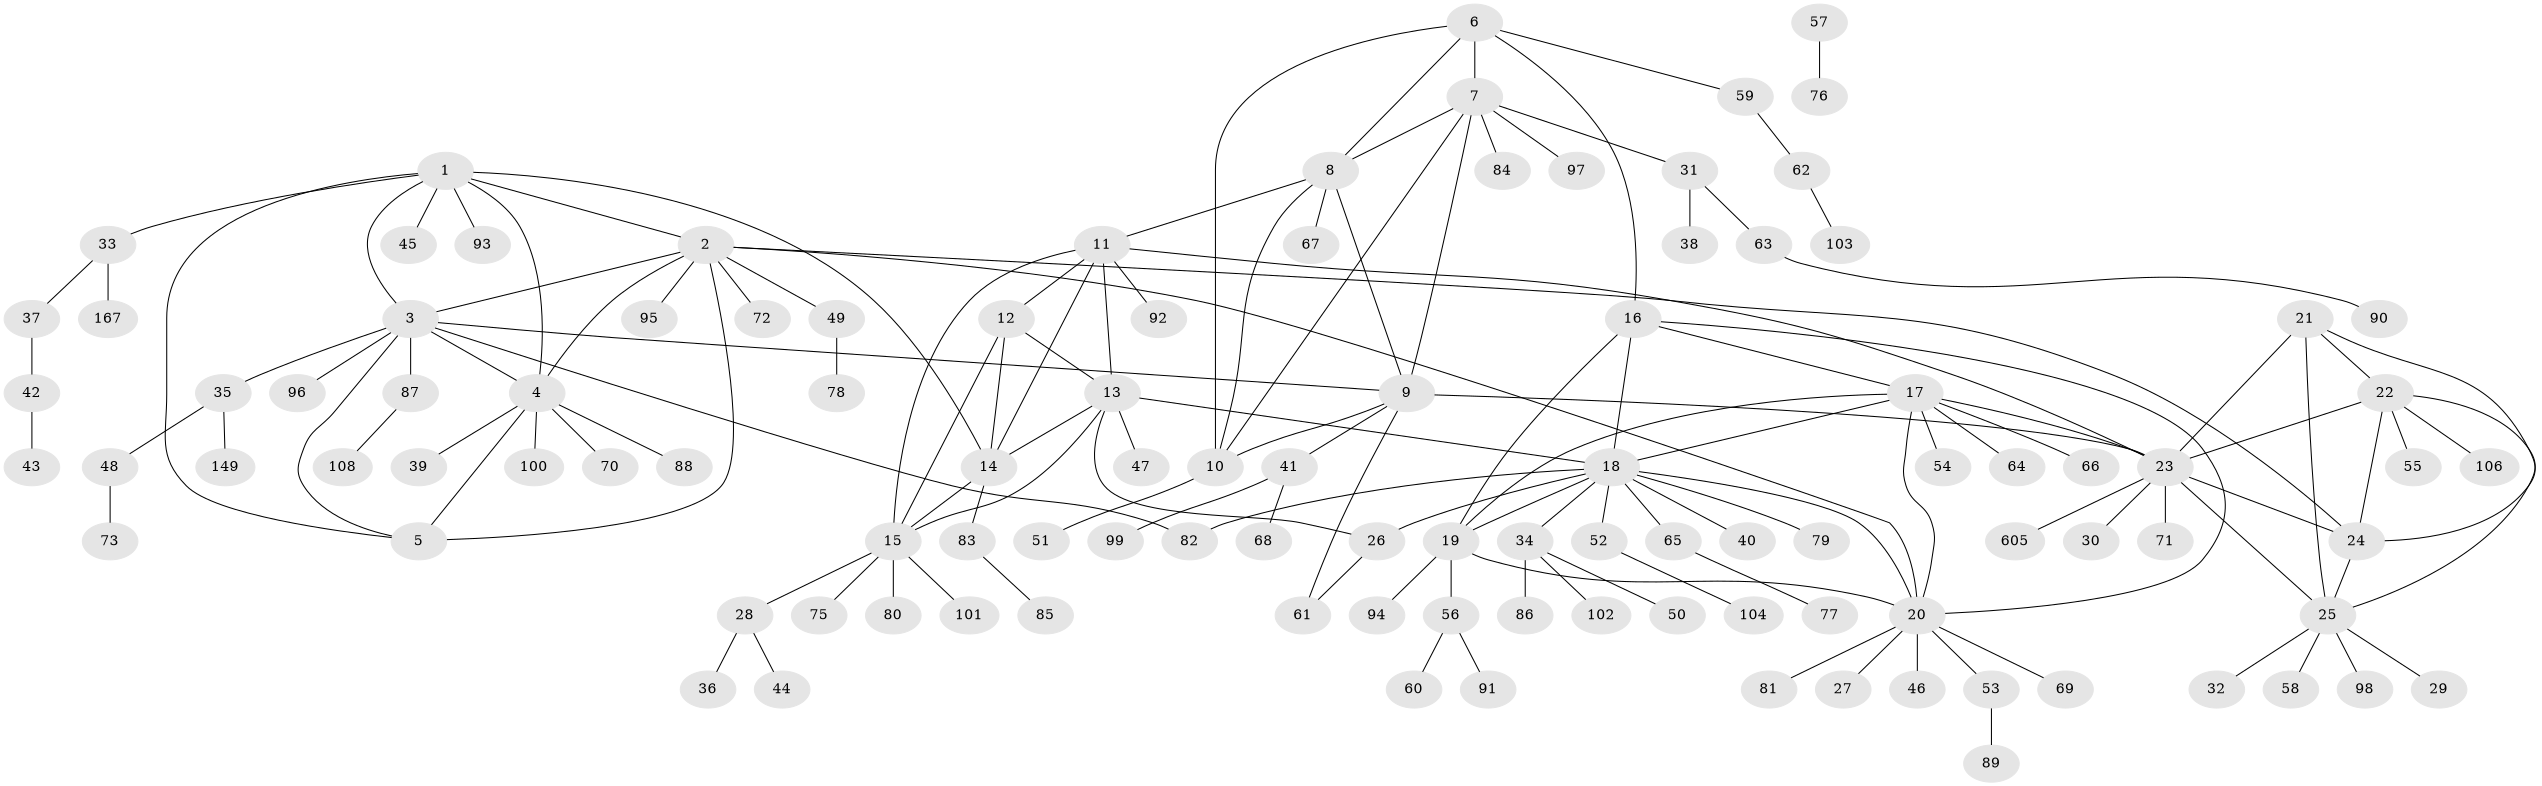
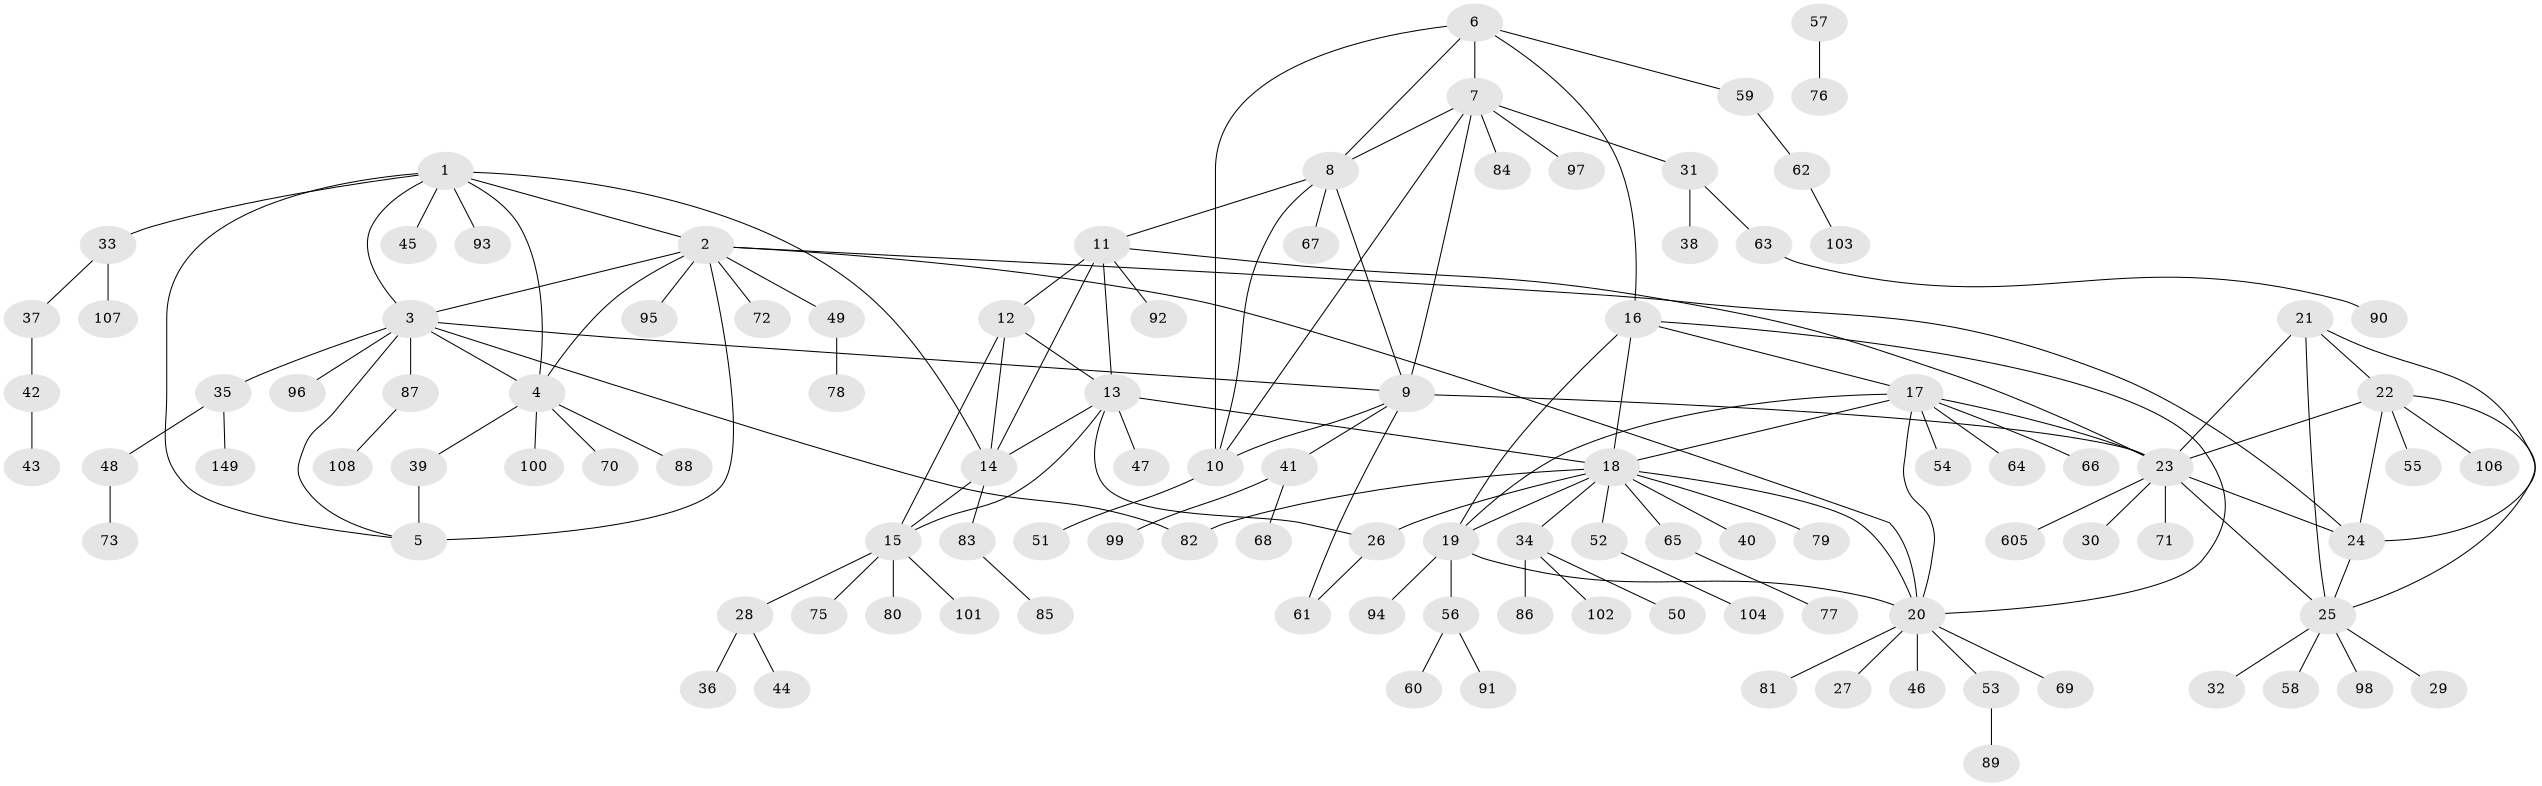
node "167": label "167" -> "107"
edge "11" -- "15": removed
edge "4" -- "5": now "39" -- "5"
